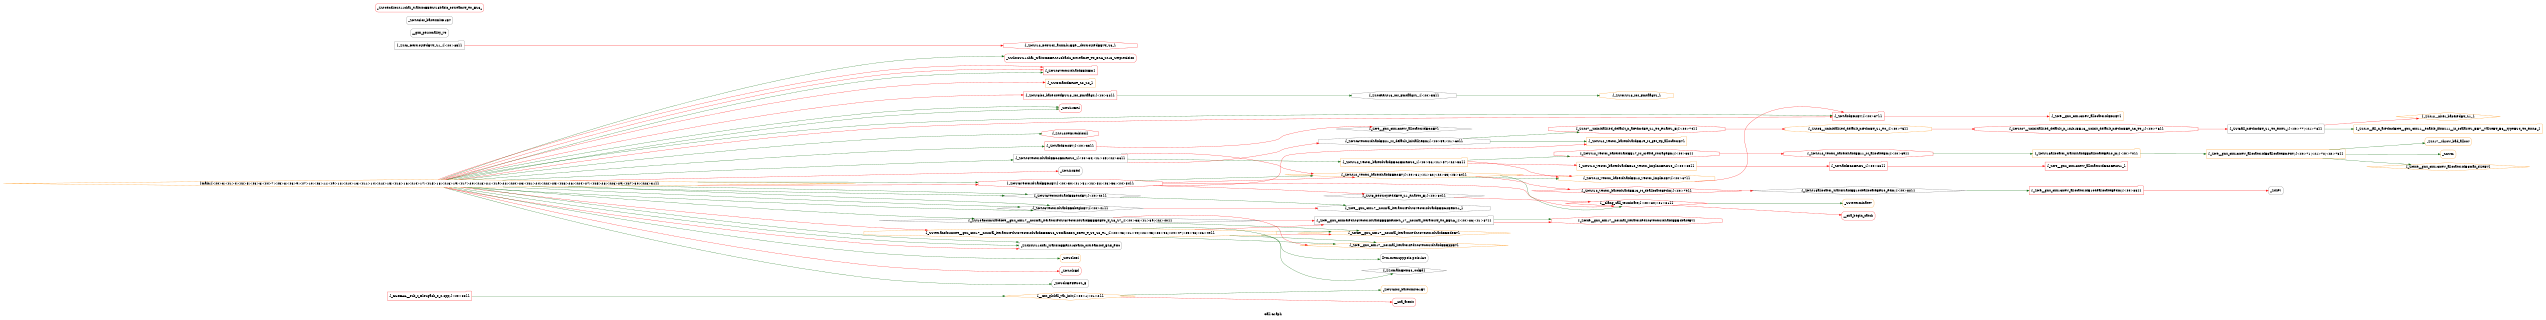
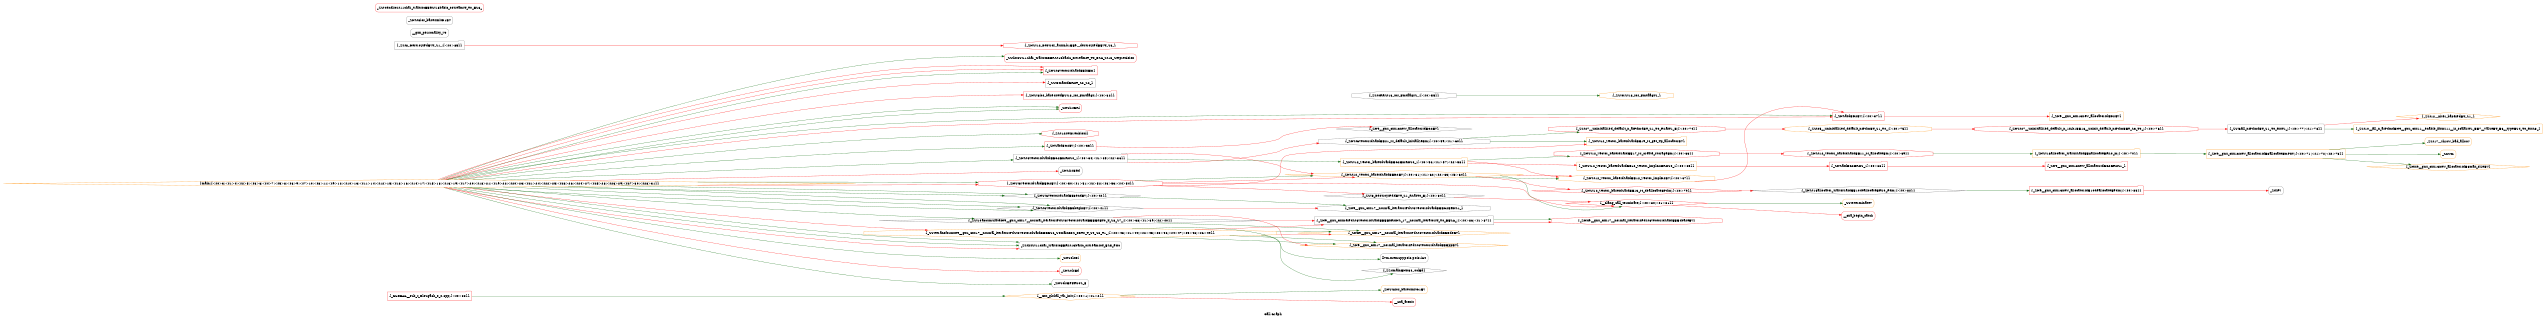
node "{_ZSt3maxIdERKT_S2_S2_}": color darkorange -> gray40
edge "{_ZNSt8ios_base4setfESt13_Ios_Fmtflags|{<s0>32}}" -> "{_ZStoRRSt13_Ios_FmtflagsS_|{<s0>55}}": removed
